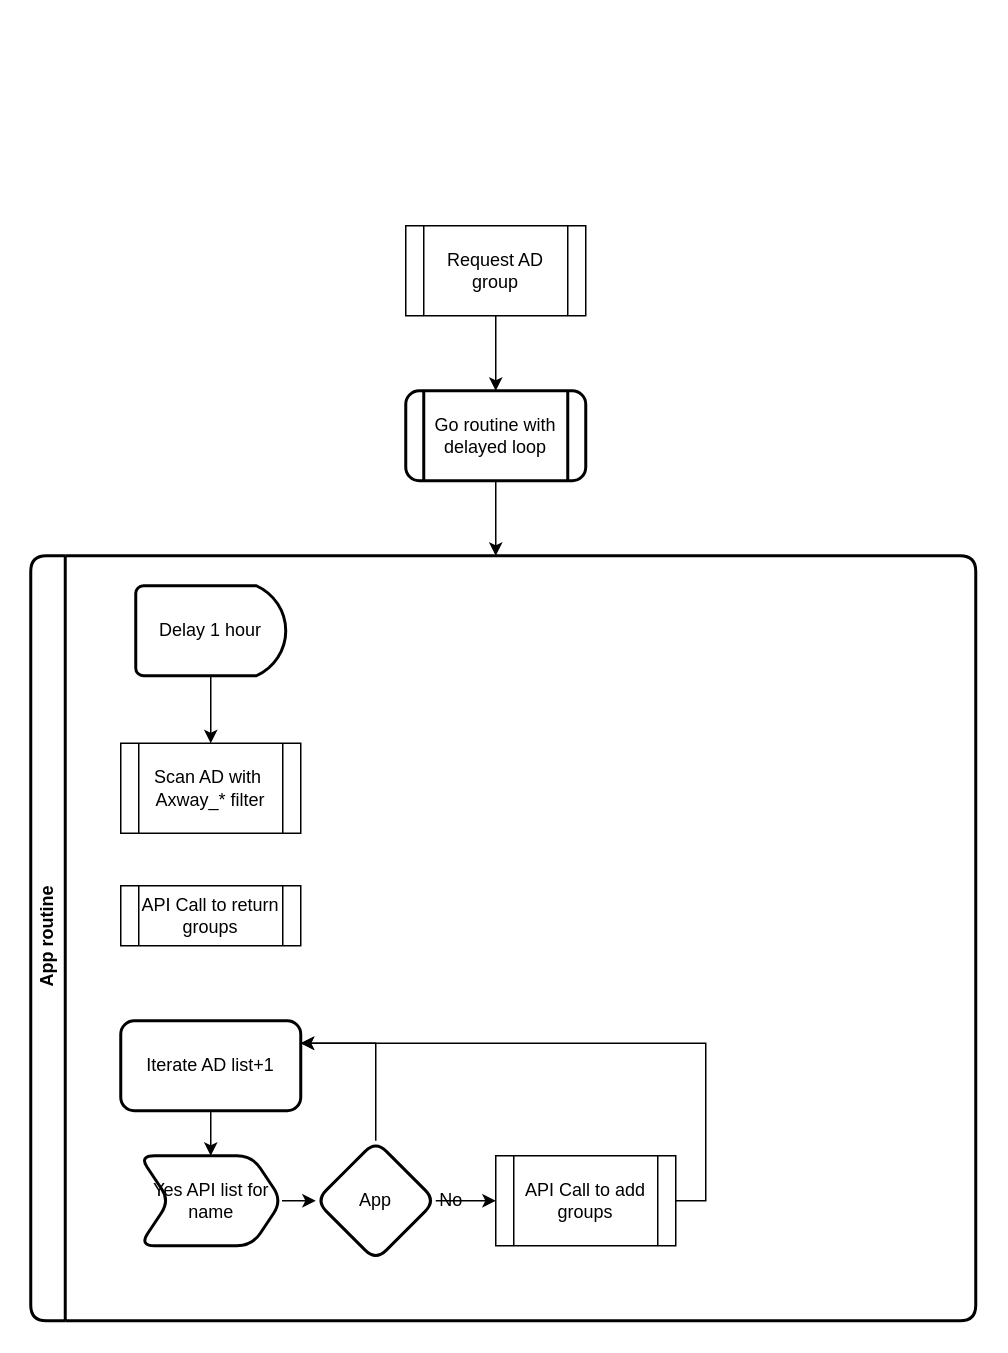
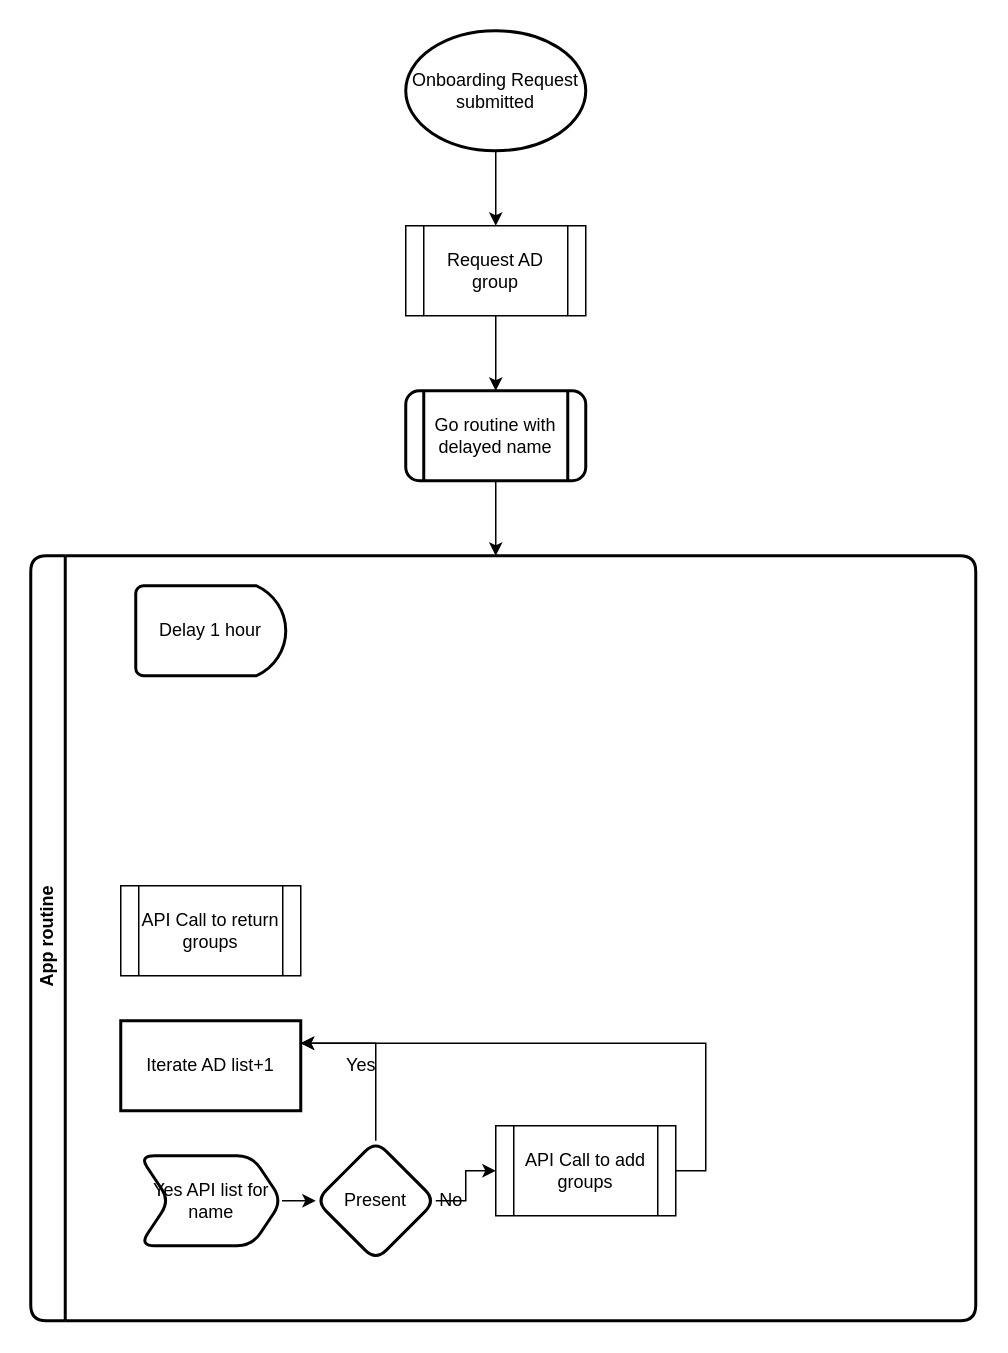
node "Onboarding Request submitted": added
edge "Onboarding Request submitted" -> "Request AD group": added
node "Go routine with delayed loop": label "Go routine with delayed loop" -> "Go routine with delayed name"
edge "Delay 1 hour" -> "Scan AD with Axway_* filter": removed
node "Scan AD with Axway_* filter": removed
node "API Call to return groups": size 180x60 -> 180x90
node "Iterate AD list+1": shape rounded rectangle -> rectangle
node "Yes": added
edge "Iterate AD list+1" -> "Yes API list for name": removed
node "App": label "App" -> "Present"
node "API Call to add groups": moved (586, 1201) -> (586, 1171)
